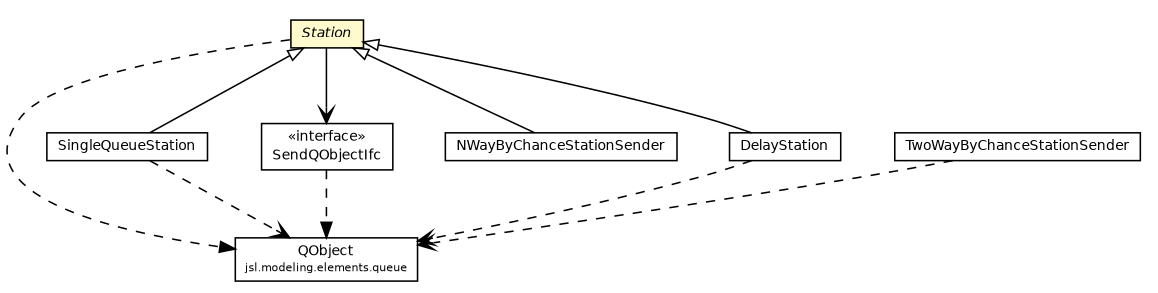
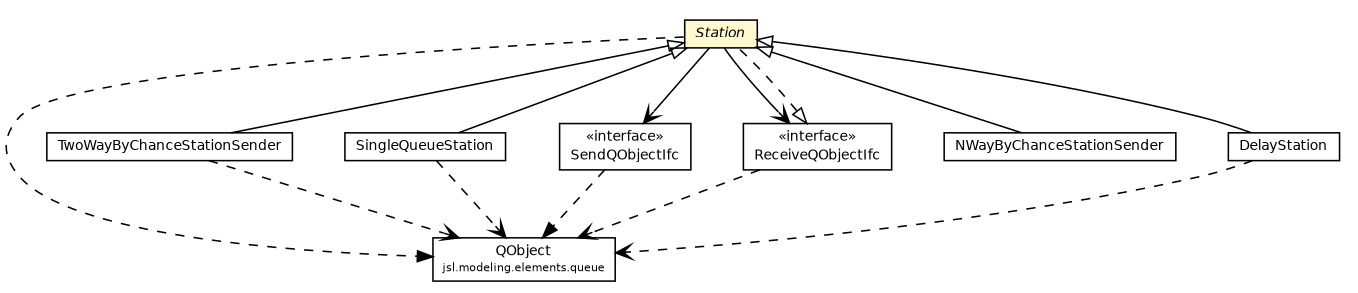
edge "TwoWayByChanceStationSender" -> "Station": added
node "ReceiveQObjectIfc": added
